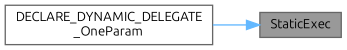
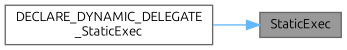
node "DECLARE_DYNAMIC_DELEGATE _OneParam": label "DECLARE_DYNAMIC_DELEGATE _OneParam" -> "DECLARE_DYNAMIC_DELEGATE _StaticExec"
